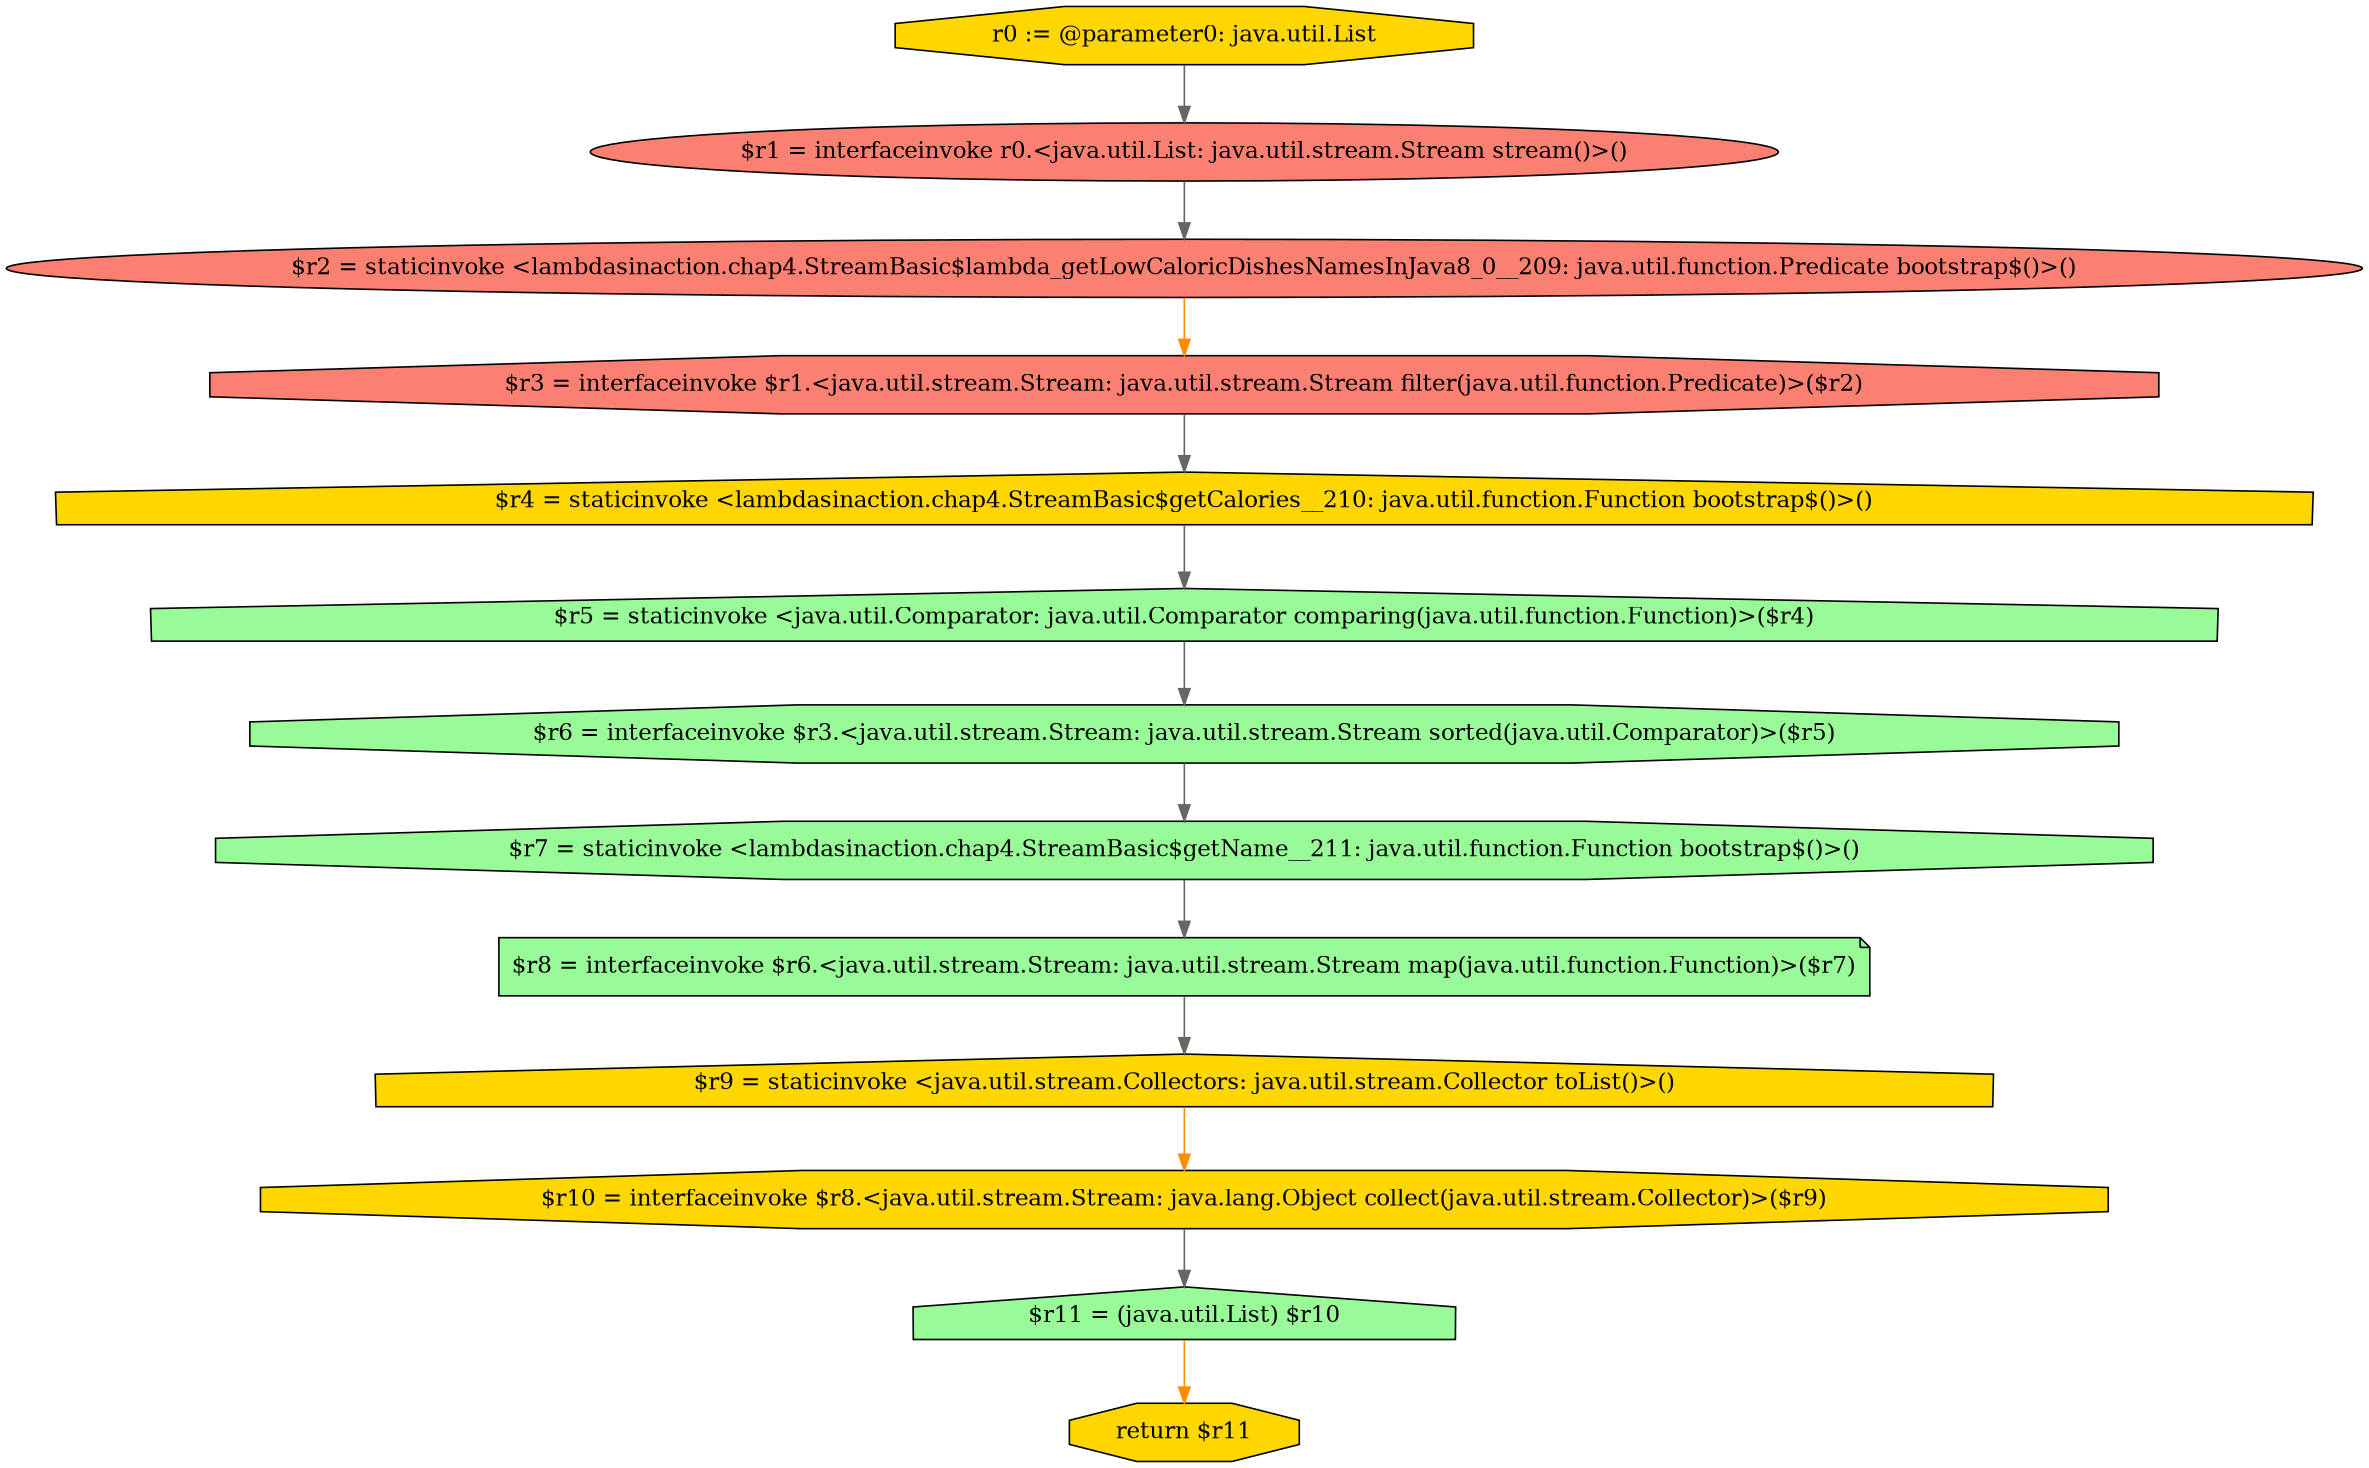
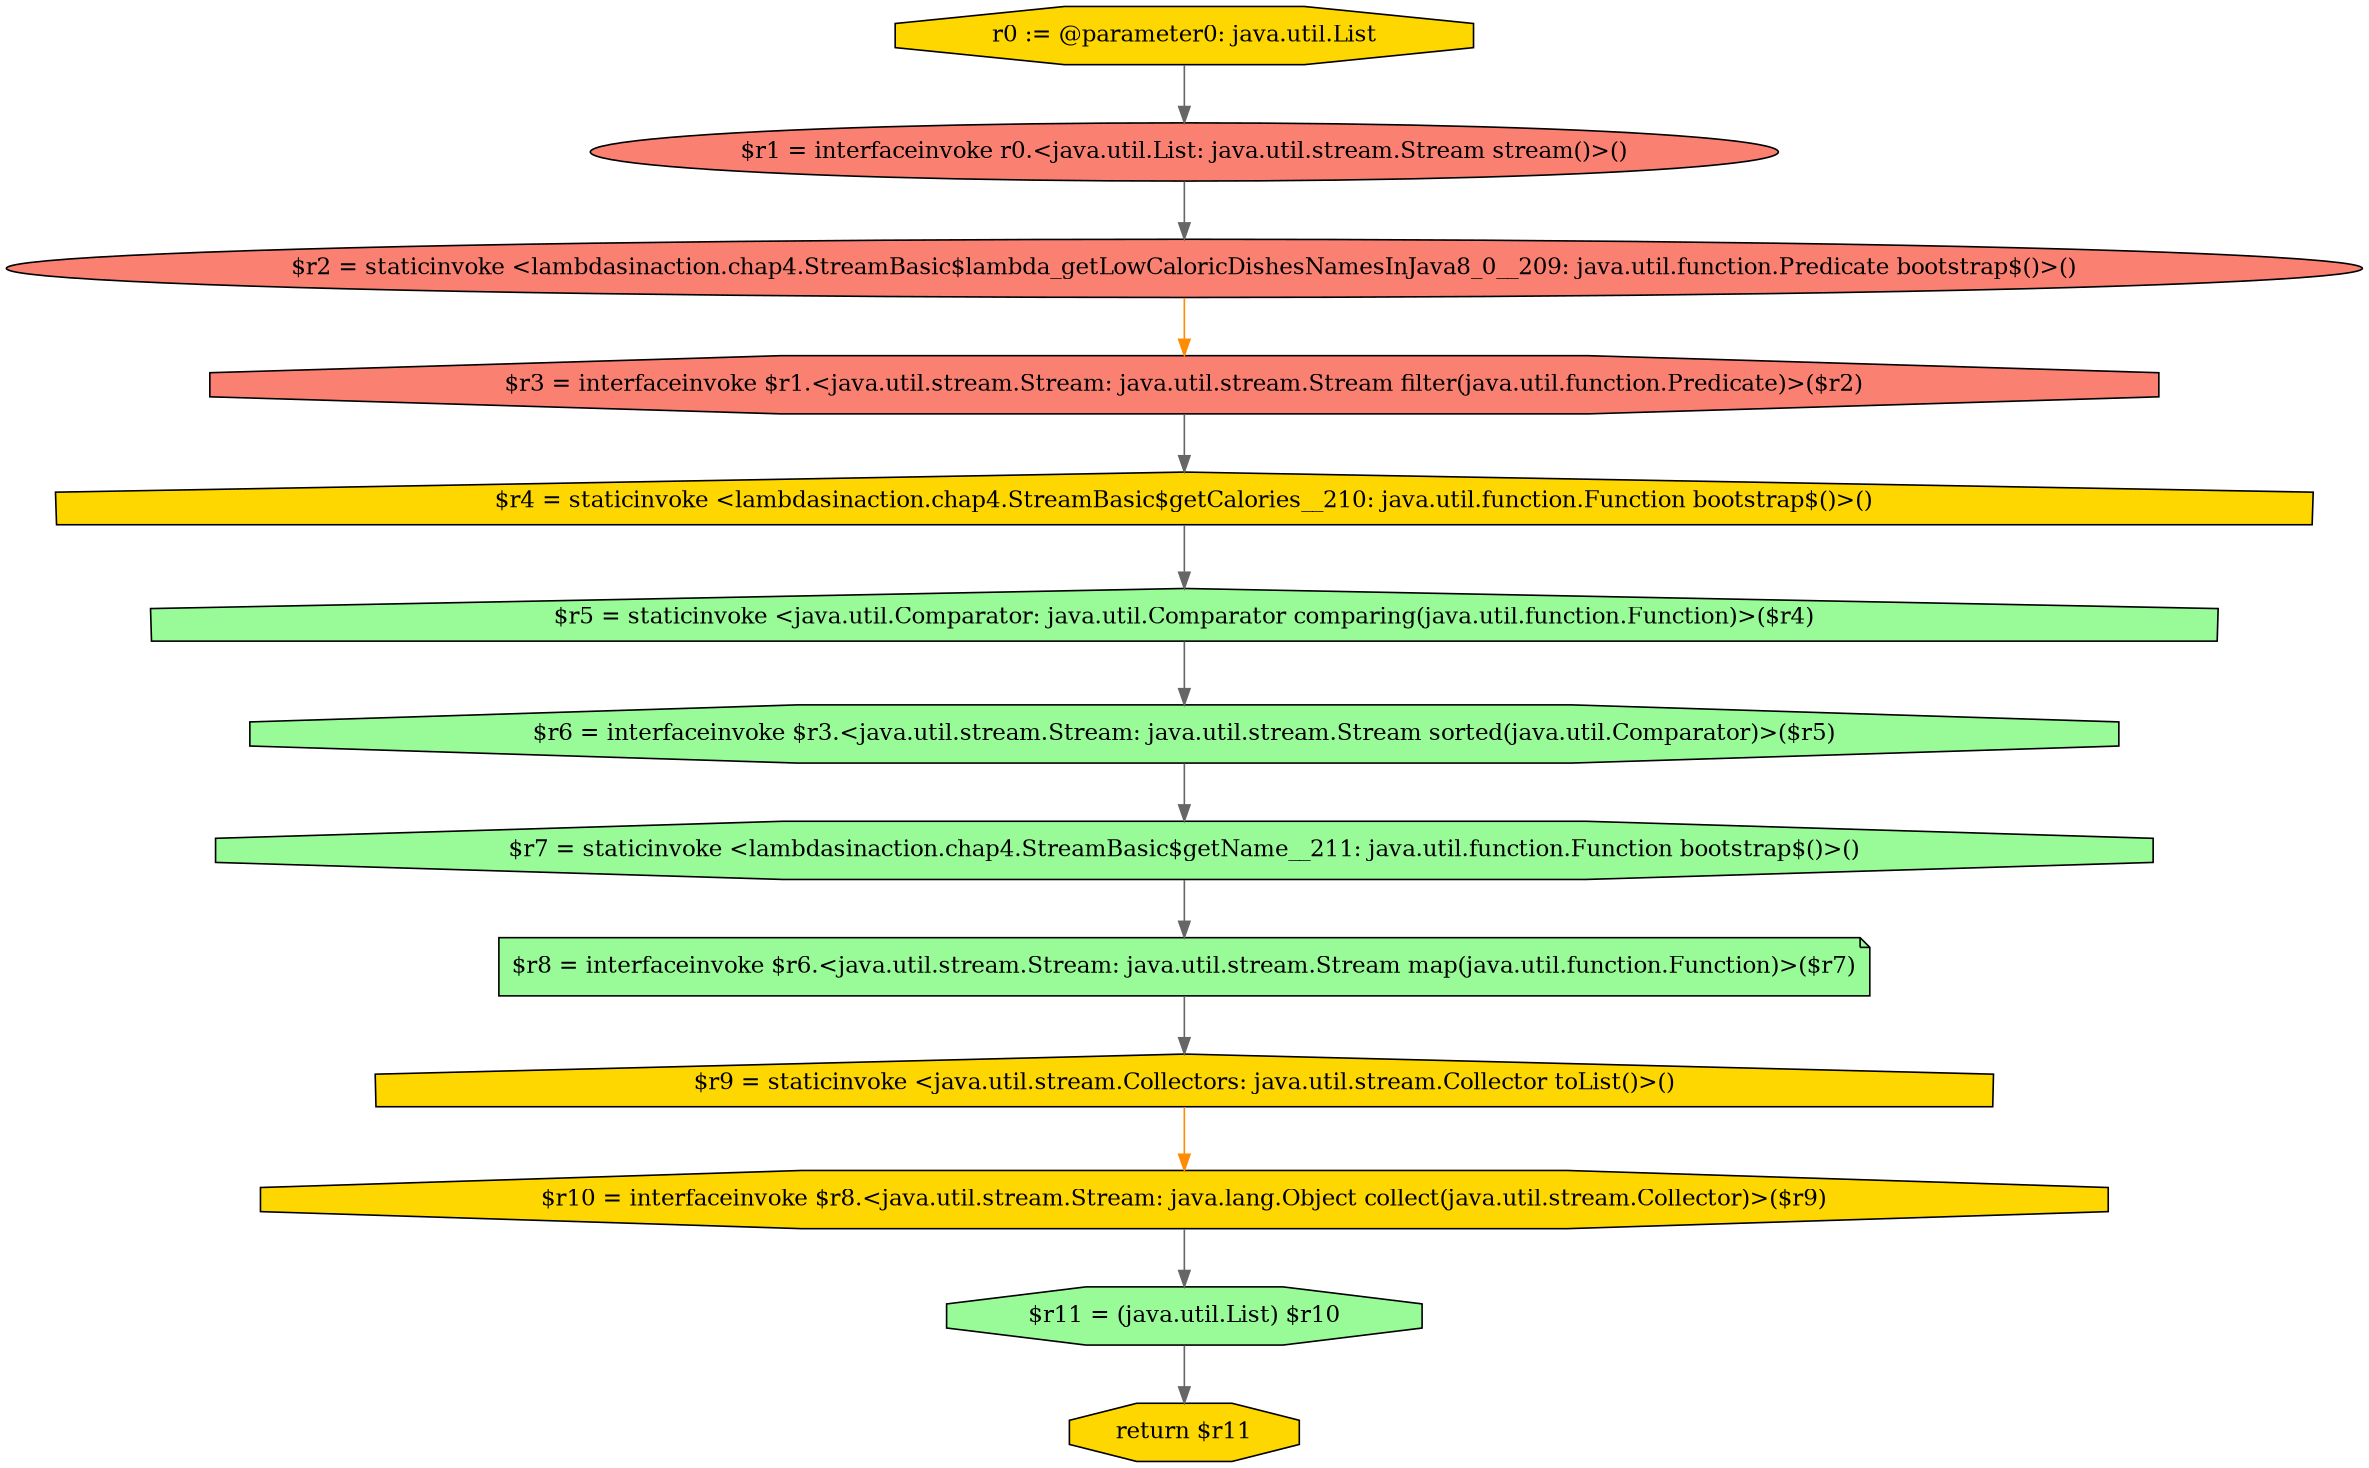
node "$r11 = (java.util.List) $r10": shape house -> octagon
edge "$r11 = (java.util.List) $r10" -> "return $r11": color darkorange -> gray40
